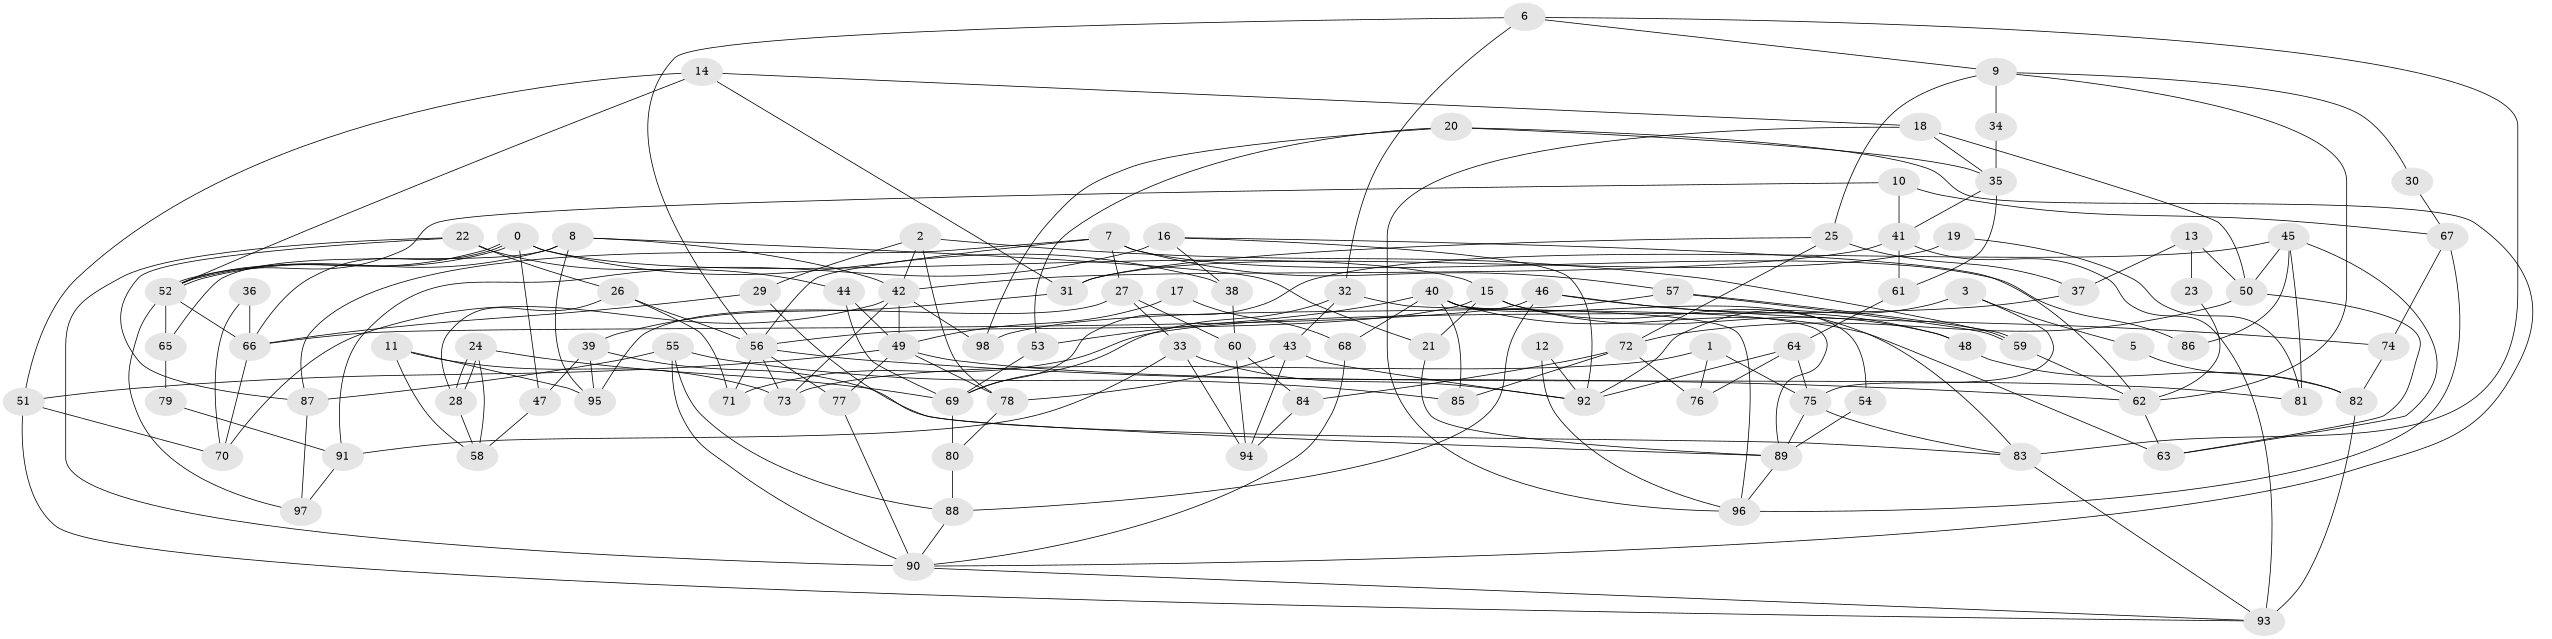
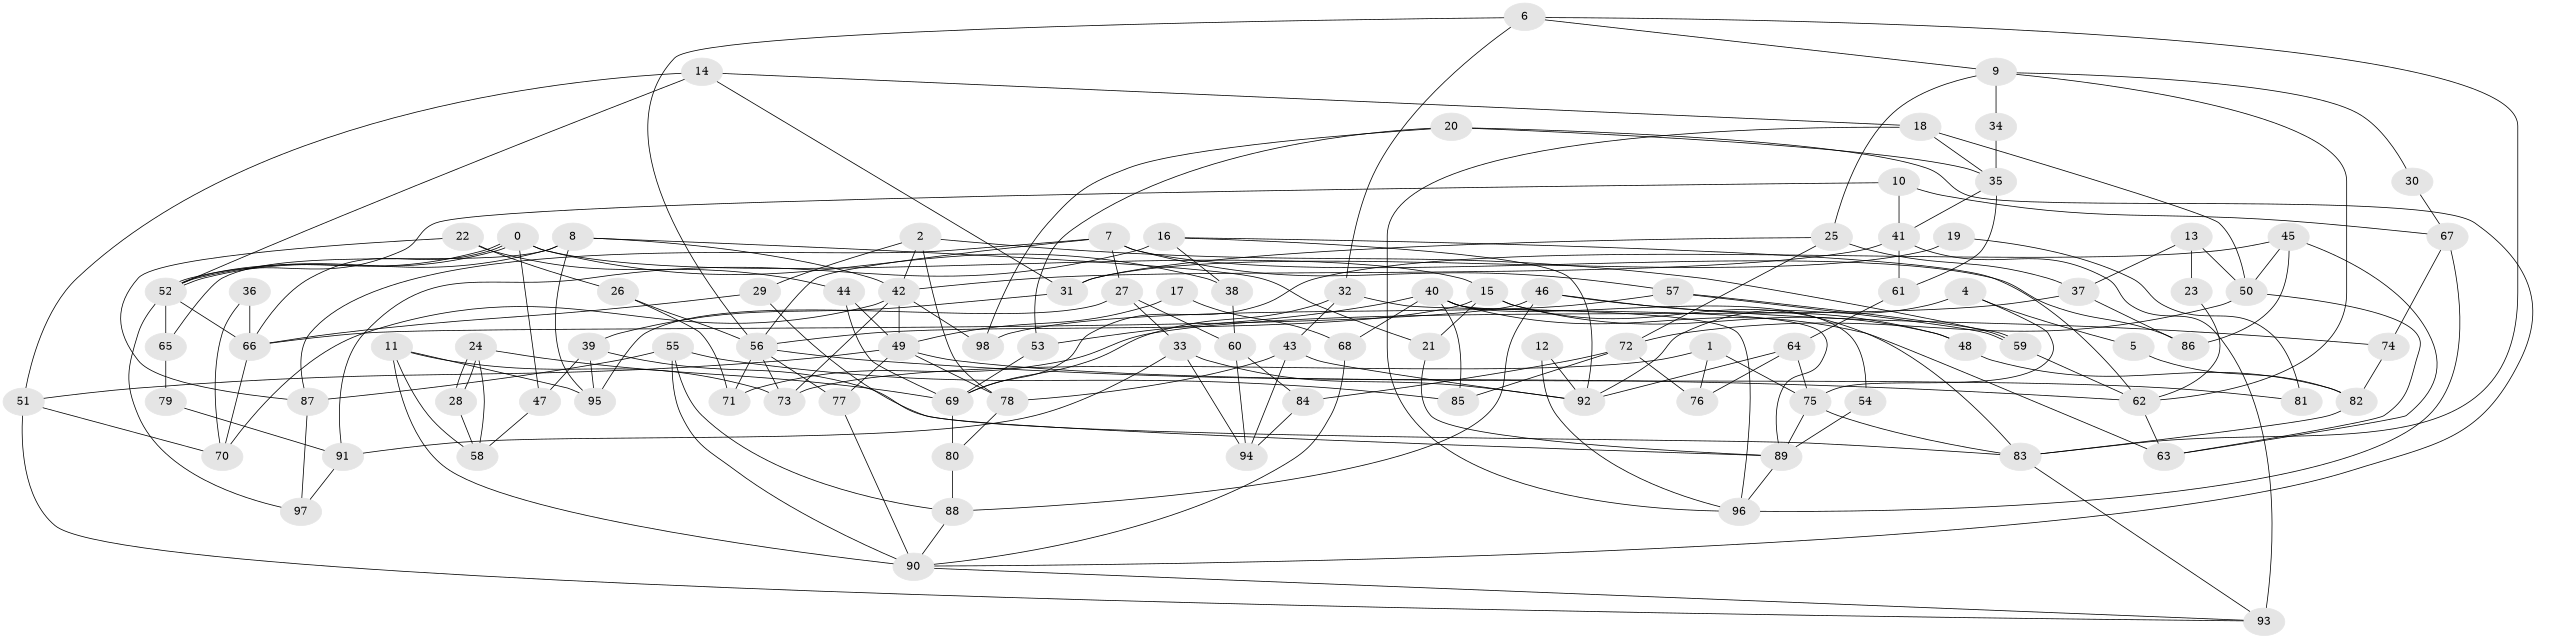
node "3": label "3" -> "4"
edge "37" -- "86": added
edge "45" -- "81": removed
edge "26" -- "28": removed
edge "22" -- "90": now "11" -- "90"
edge "82" -- "93": now "82" -- "83"
